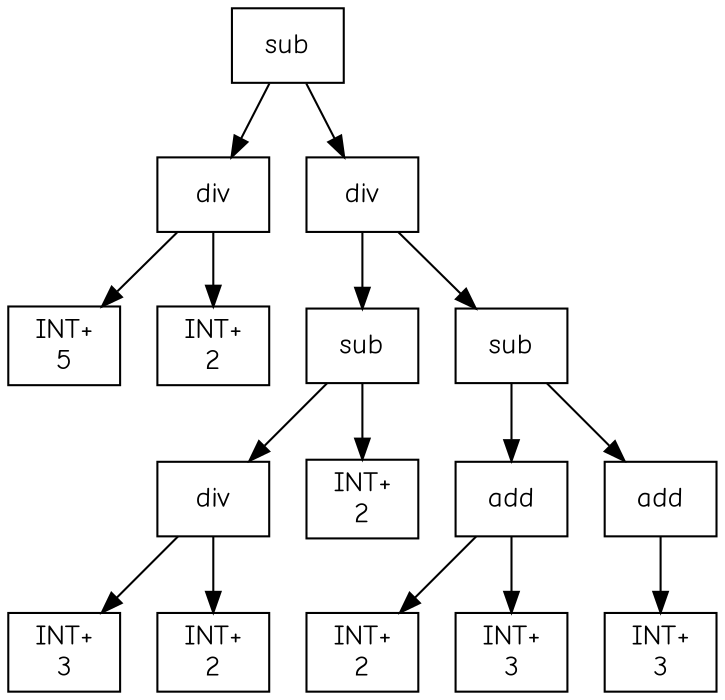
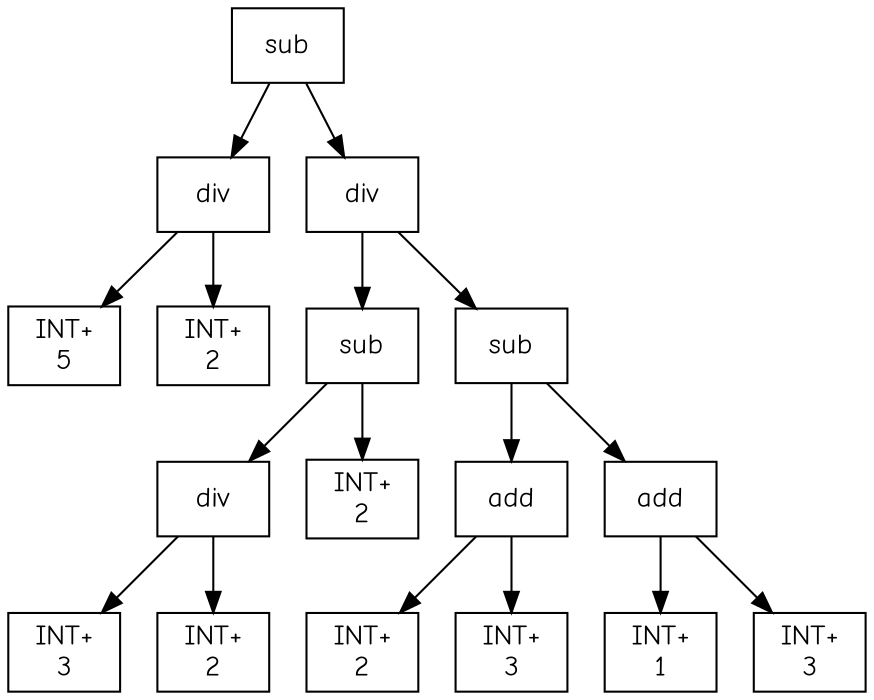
node "INT+ 1": added
